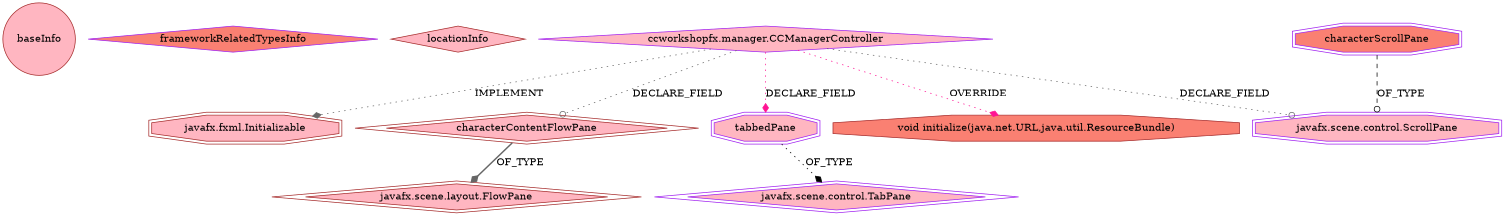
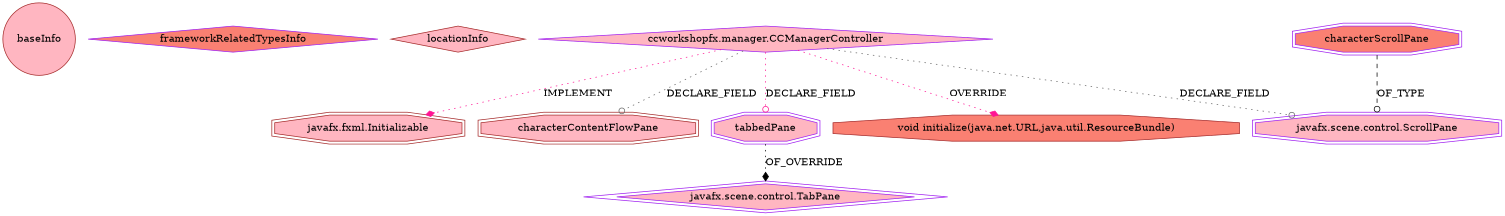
edge "ccworkshopfx.manager.CCManagerController" -> "tabbedPane": arrowhead diamond -> odot
edge "ccworkshopfx.manager.CCManagerController" -> "javafx.fxml.Initializable": color gray40 -> deeppink
node "characterContentFlowPane": shape diamond -> octagon
edge "tabbedPane" -> "javafx.scene.control.TabPane": label "OF_TYPE" -> "OF_OVERRIDE"
node "javafx.scene.layout.FlowPane": removed
